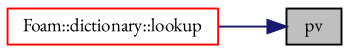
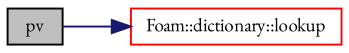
edge "Foam::dictionary::lookup" -> "pv": reversed
